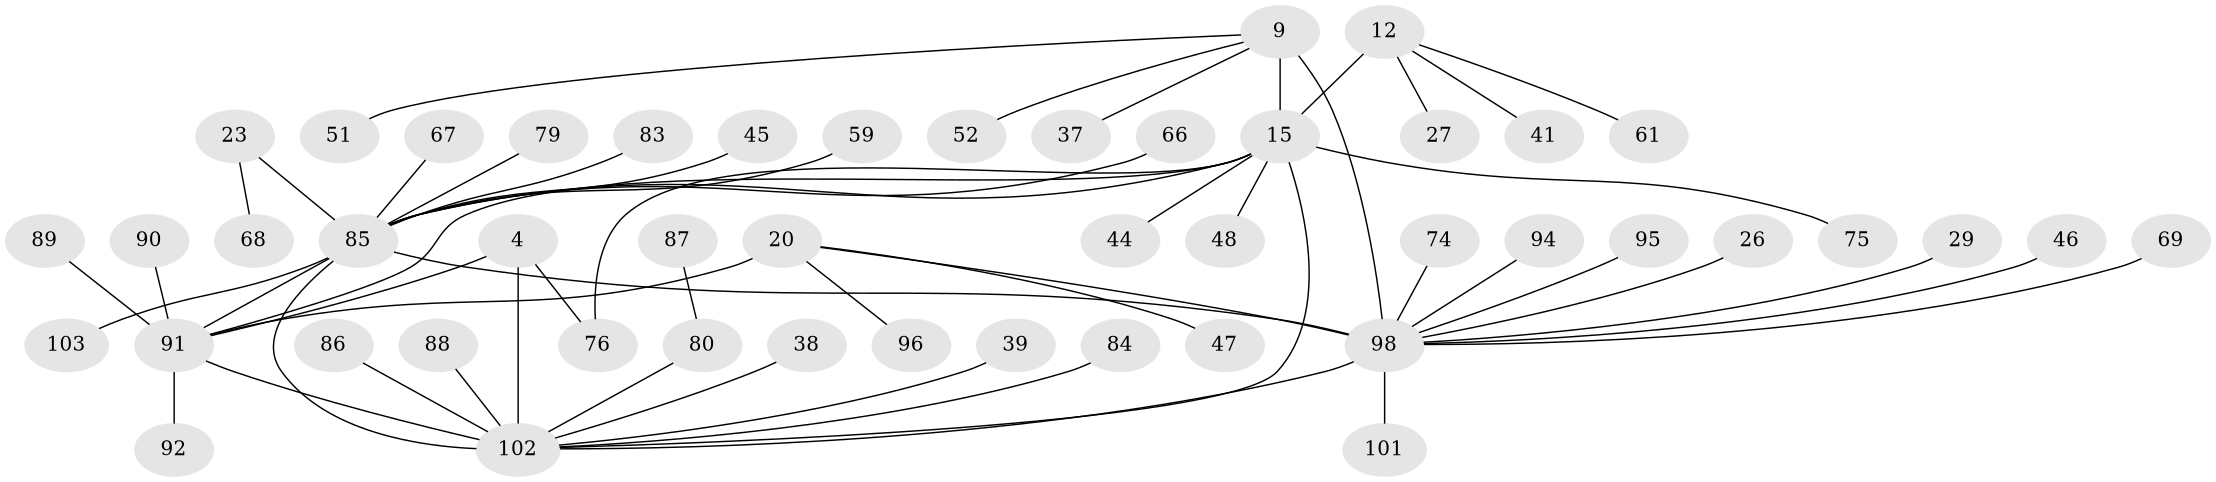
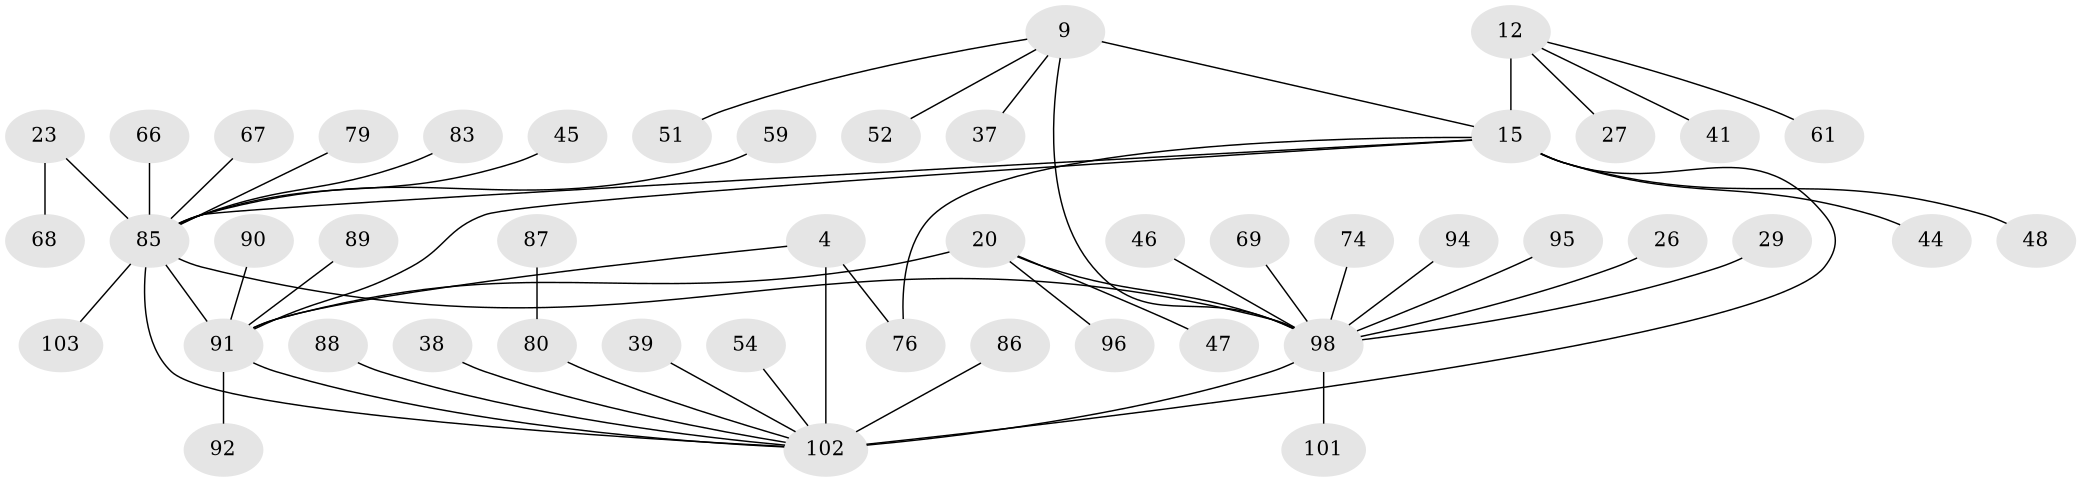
node "75": removed
node "84": label "84" -> "54"
